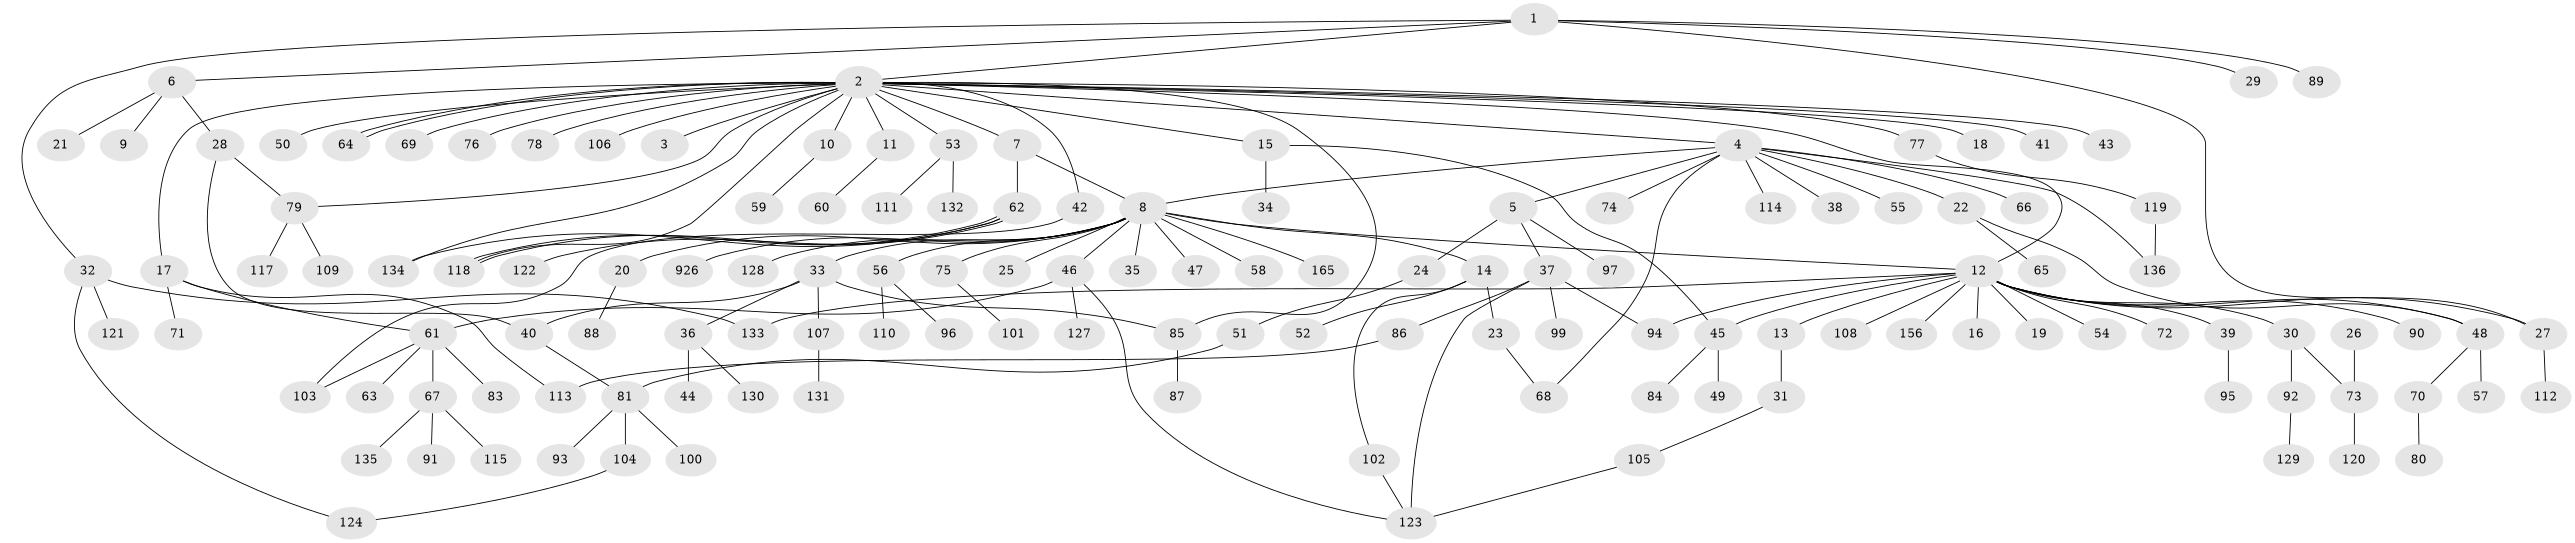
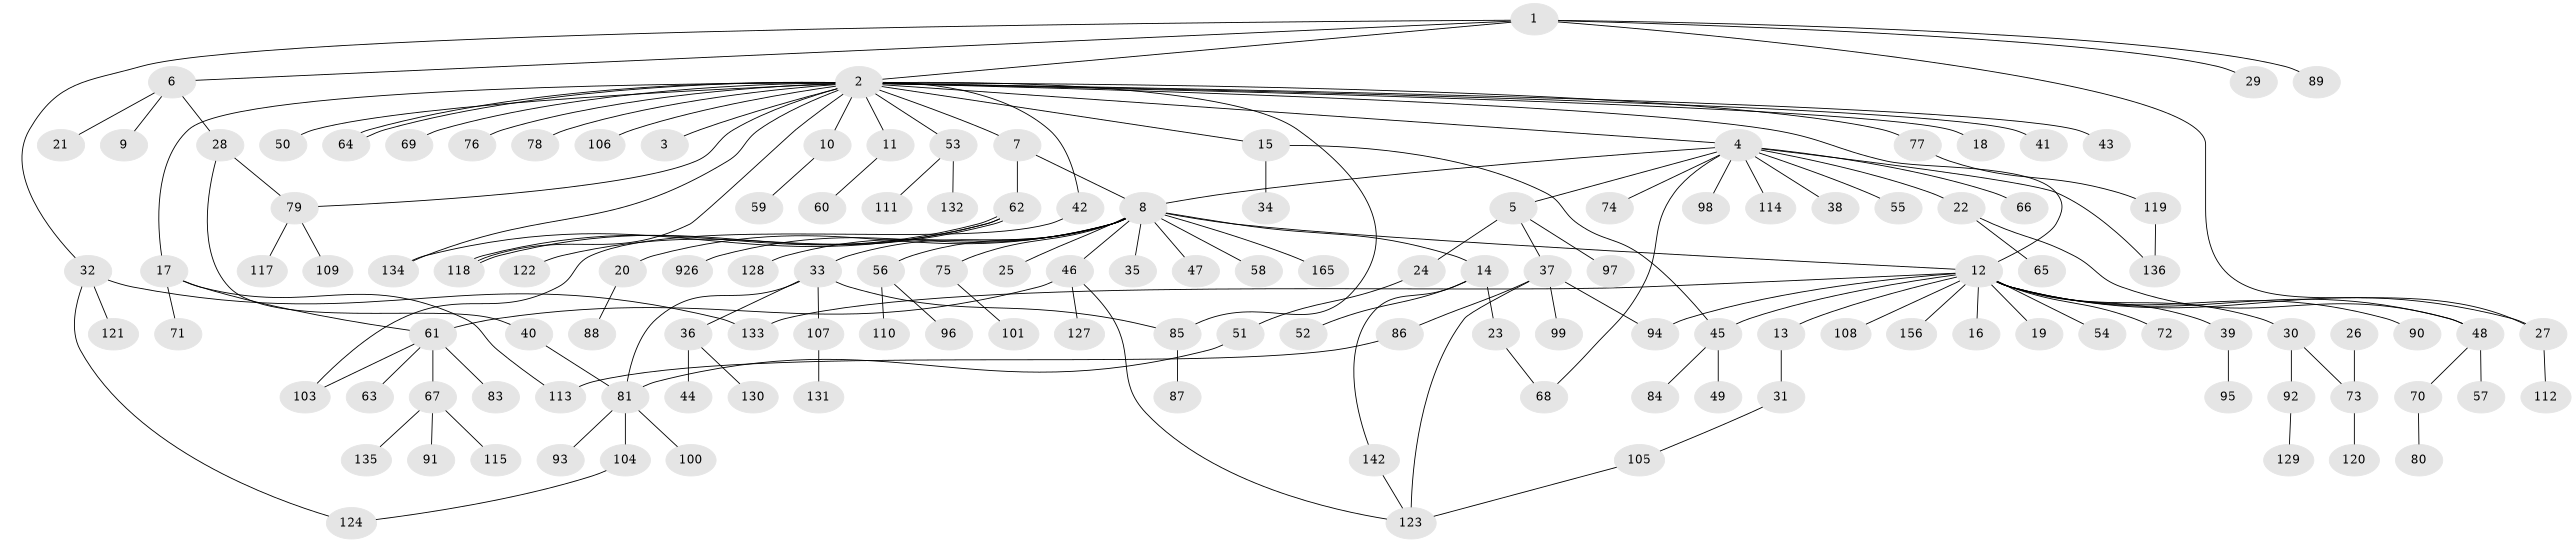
node "98": added
edge "33" -- "40": now "33" -- "81"
node "102": label "102" -> "142"
